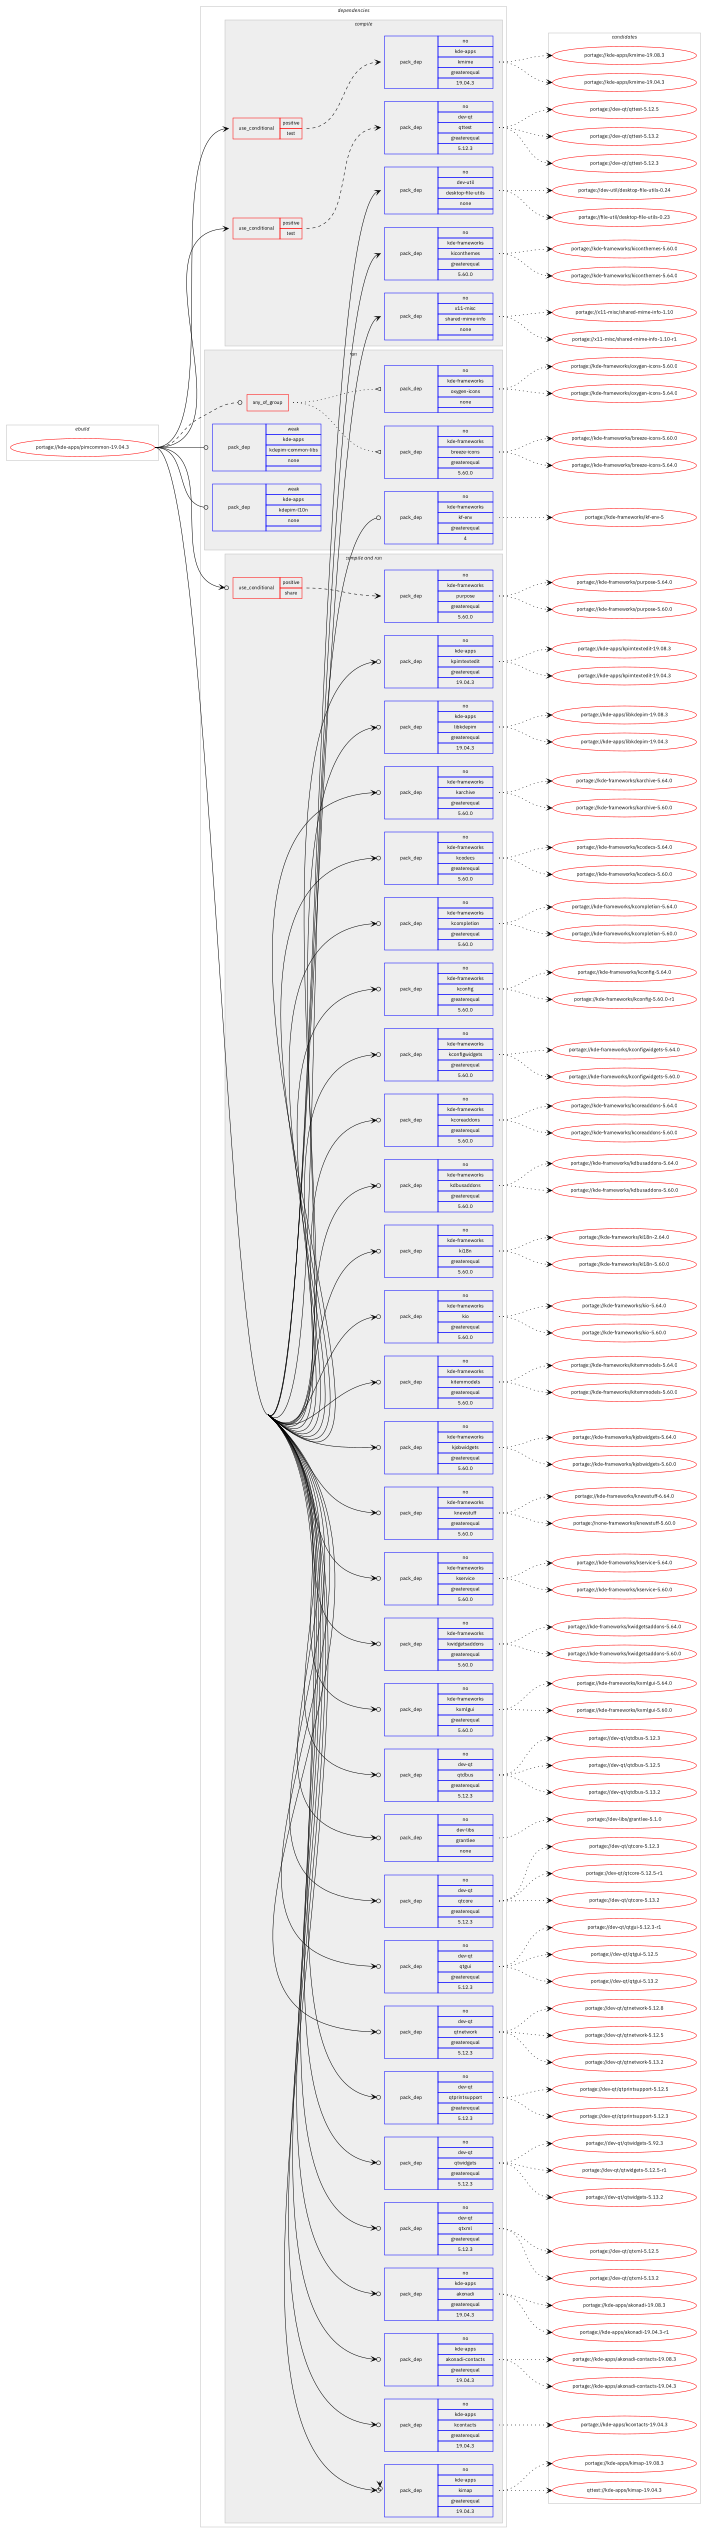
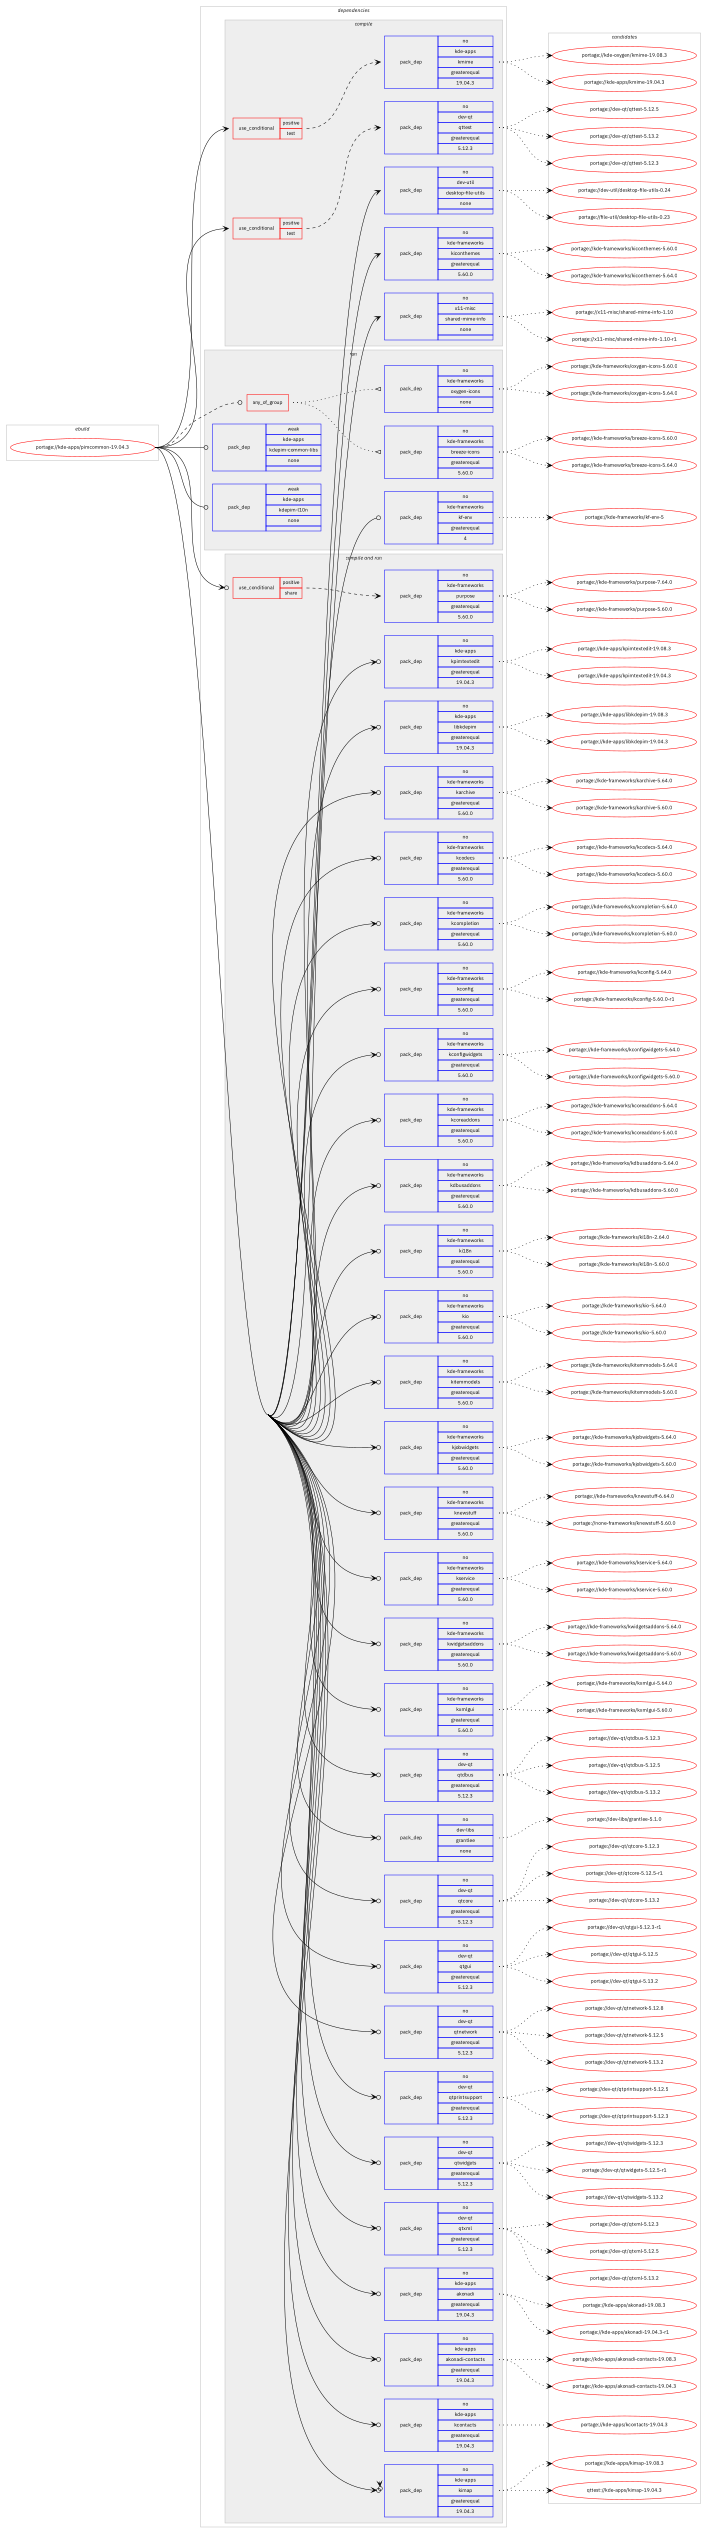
node "portage://kde-apps/kmime-19.08.3": label "portage://kde-apps/kmime-19.08.3" -> "portage://kde-oxygen/kmime-19.08.3"
node "portage://kde-frameworks/purpose-5.64.0": label "portage://kde-frameworks/purpose-5.64.0" -> "portage://kde-frameworks/purpose-7.64.0"
node "portage://dev-qt/qtwidgets-5.92.3": label "portage://dev-qt/qtwidgets-5.92.3" -> "portage://dev-qt/qtwidgets-5.12.3"
node "portage://dev-qt/qtxml-5.12.3": added
